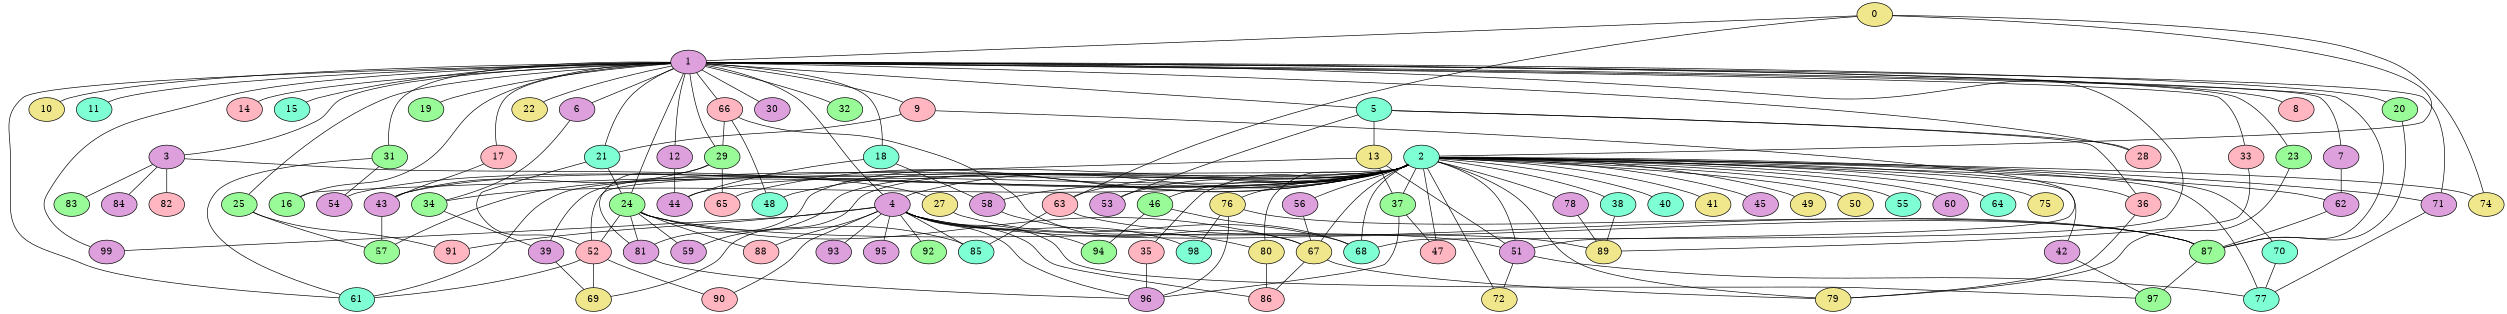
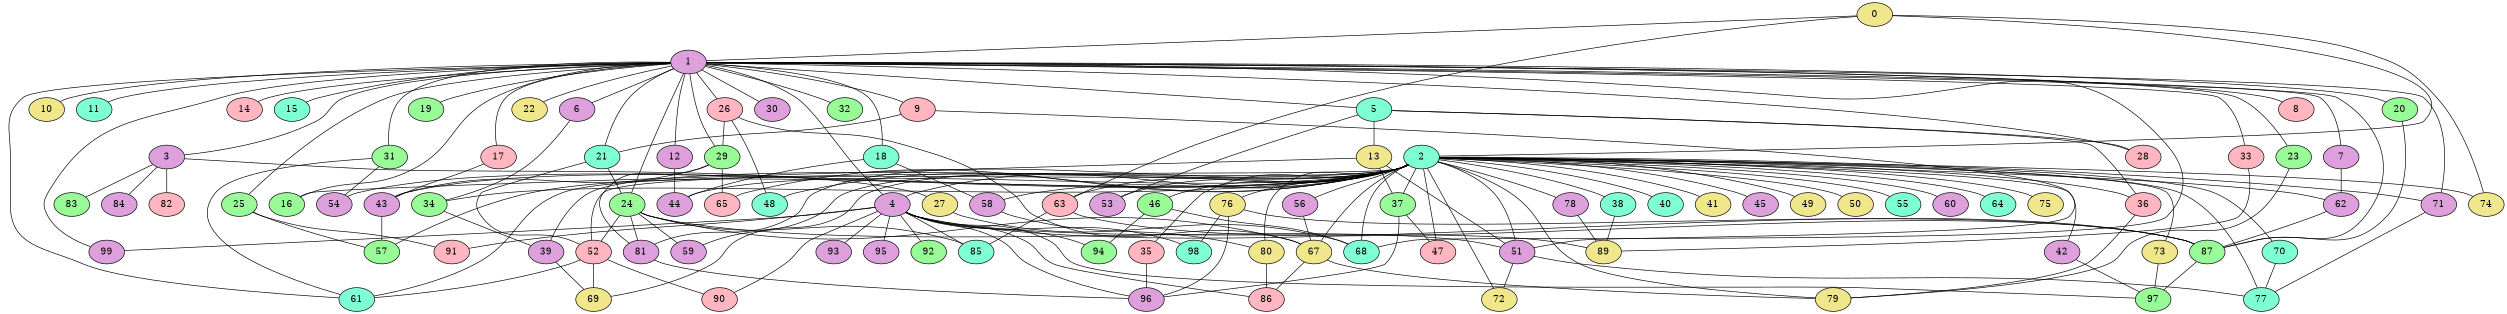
node "66": label "66" -> "26"
node "88": removed
node "73": added
